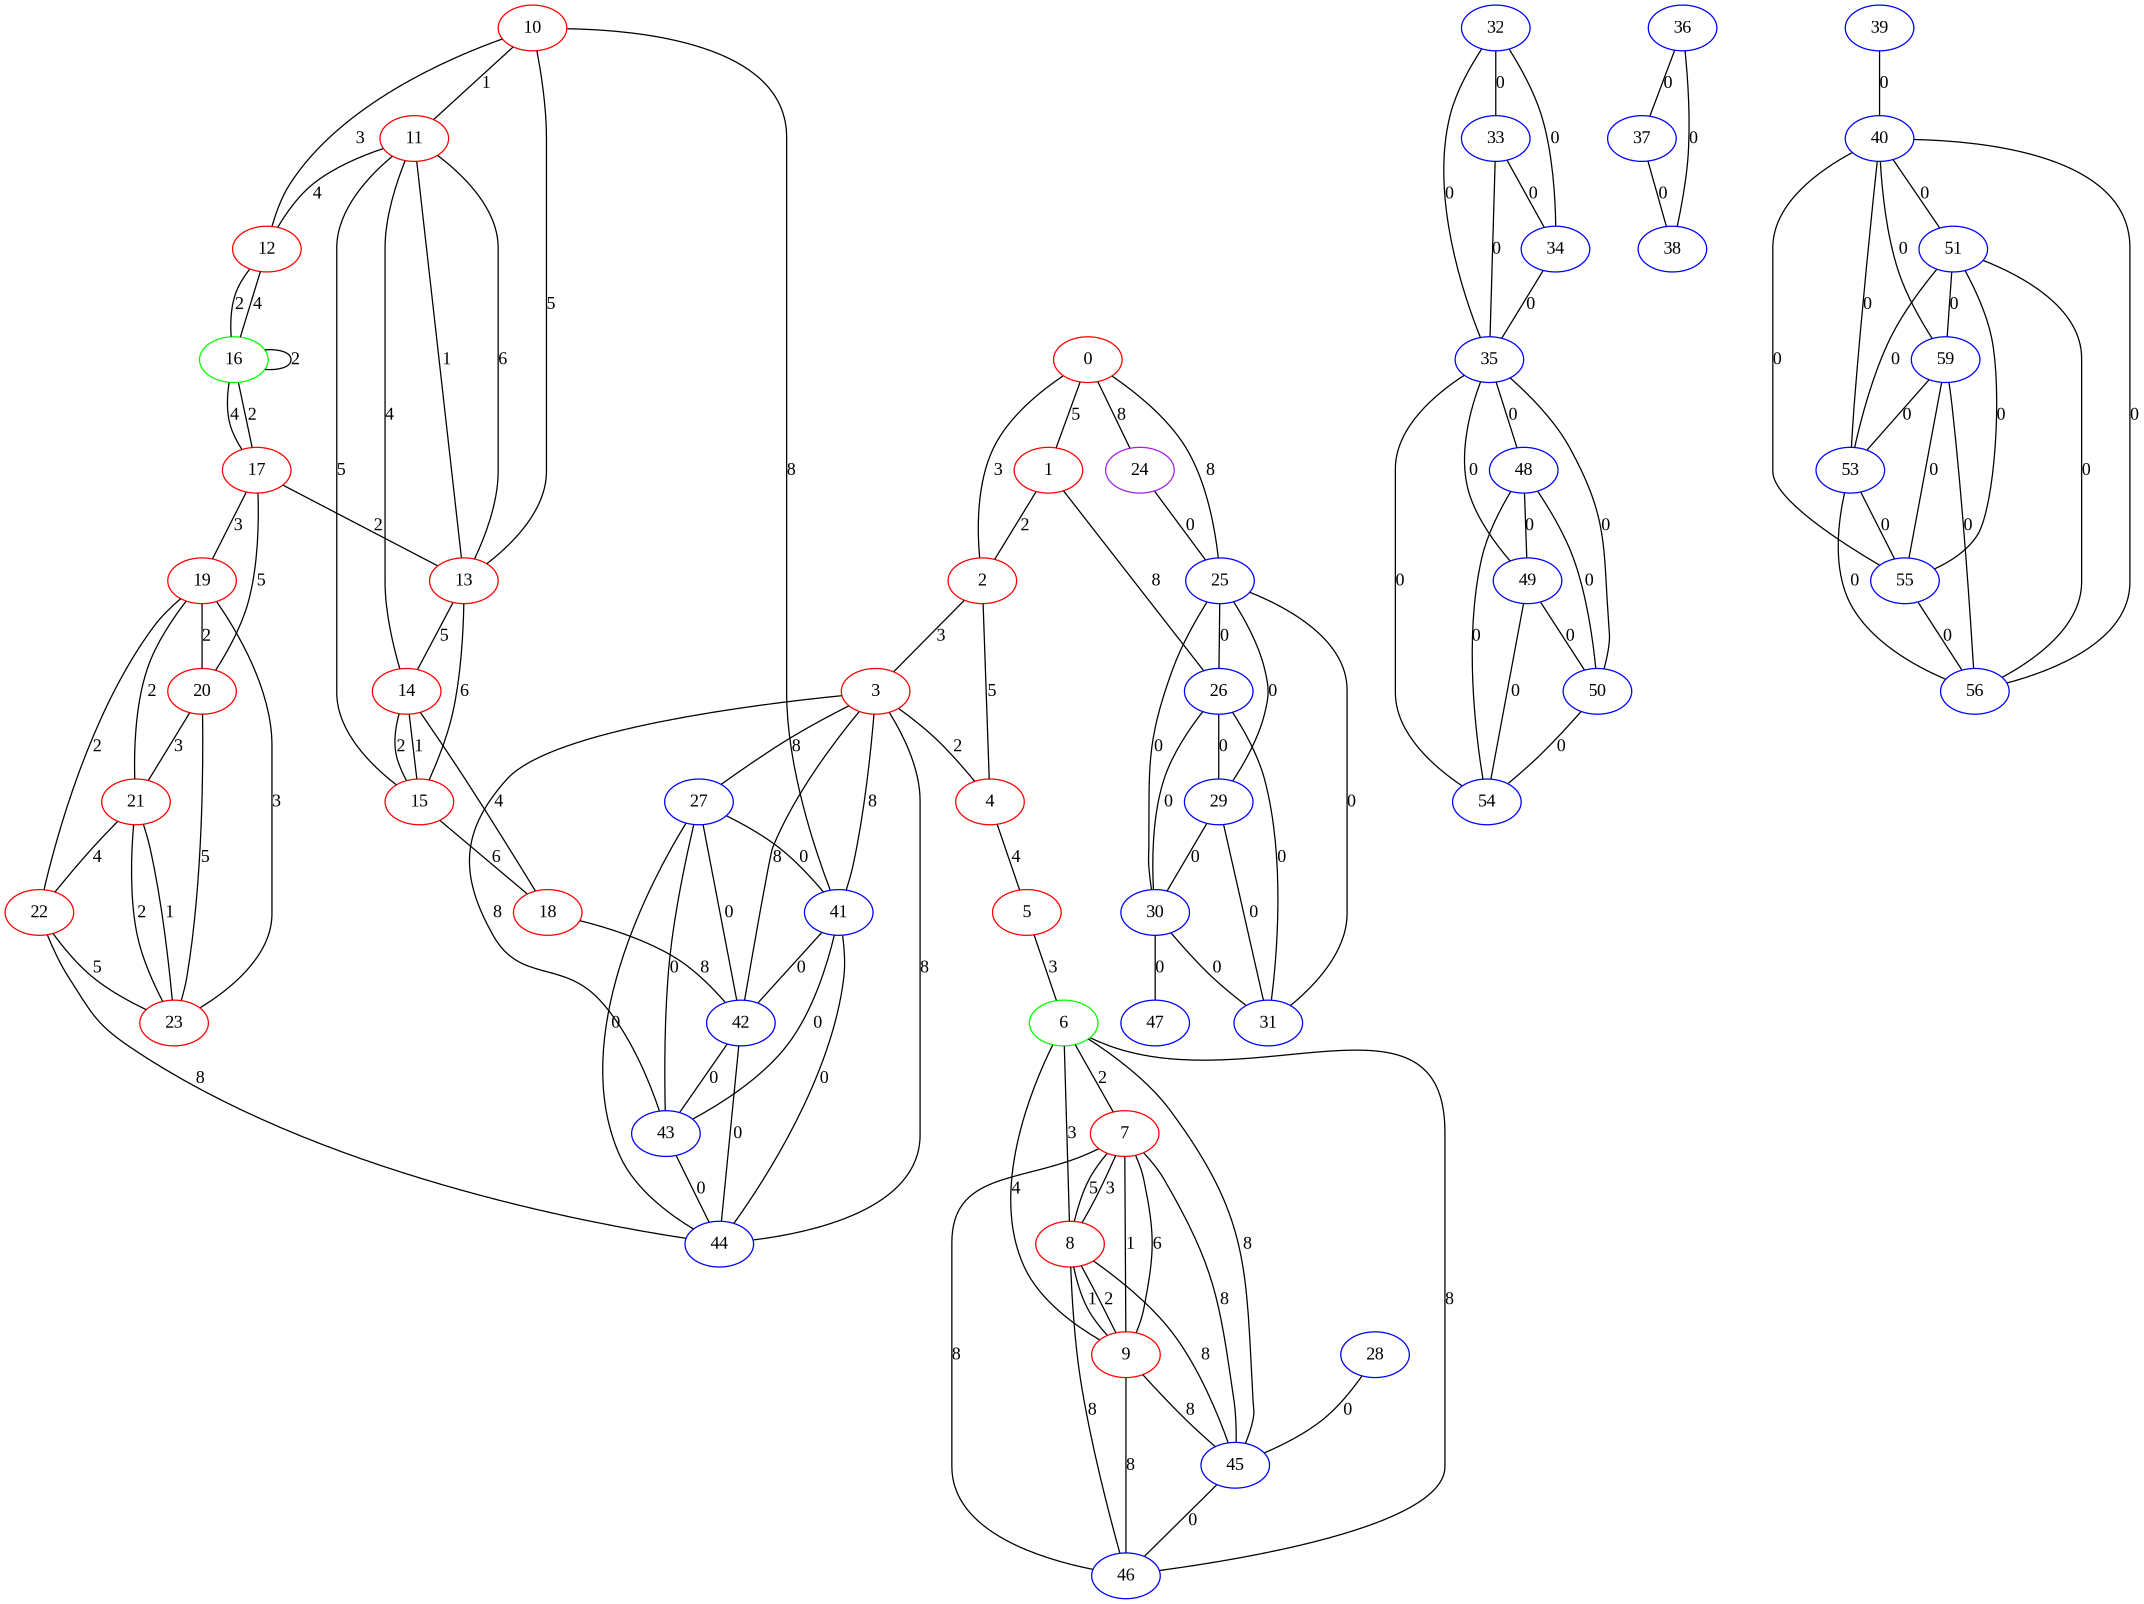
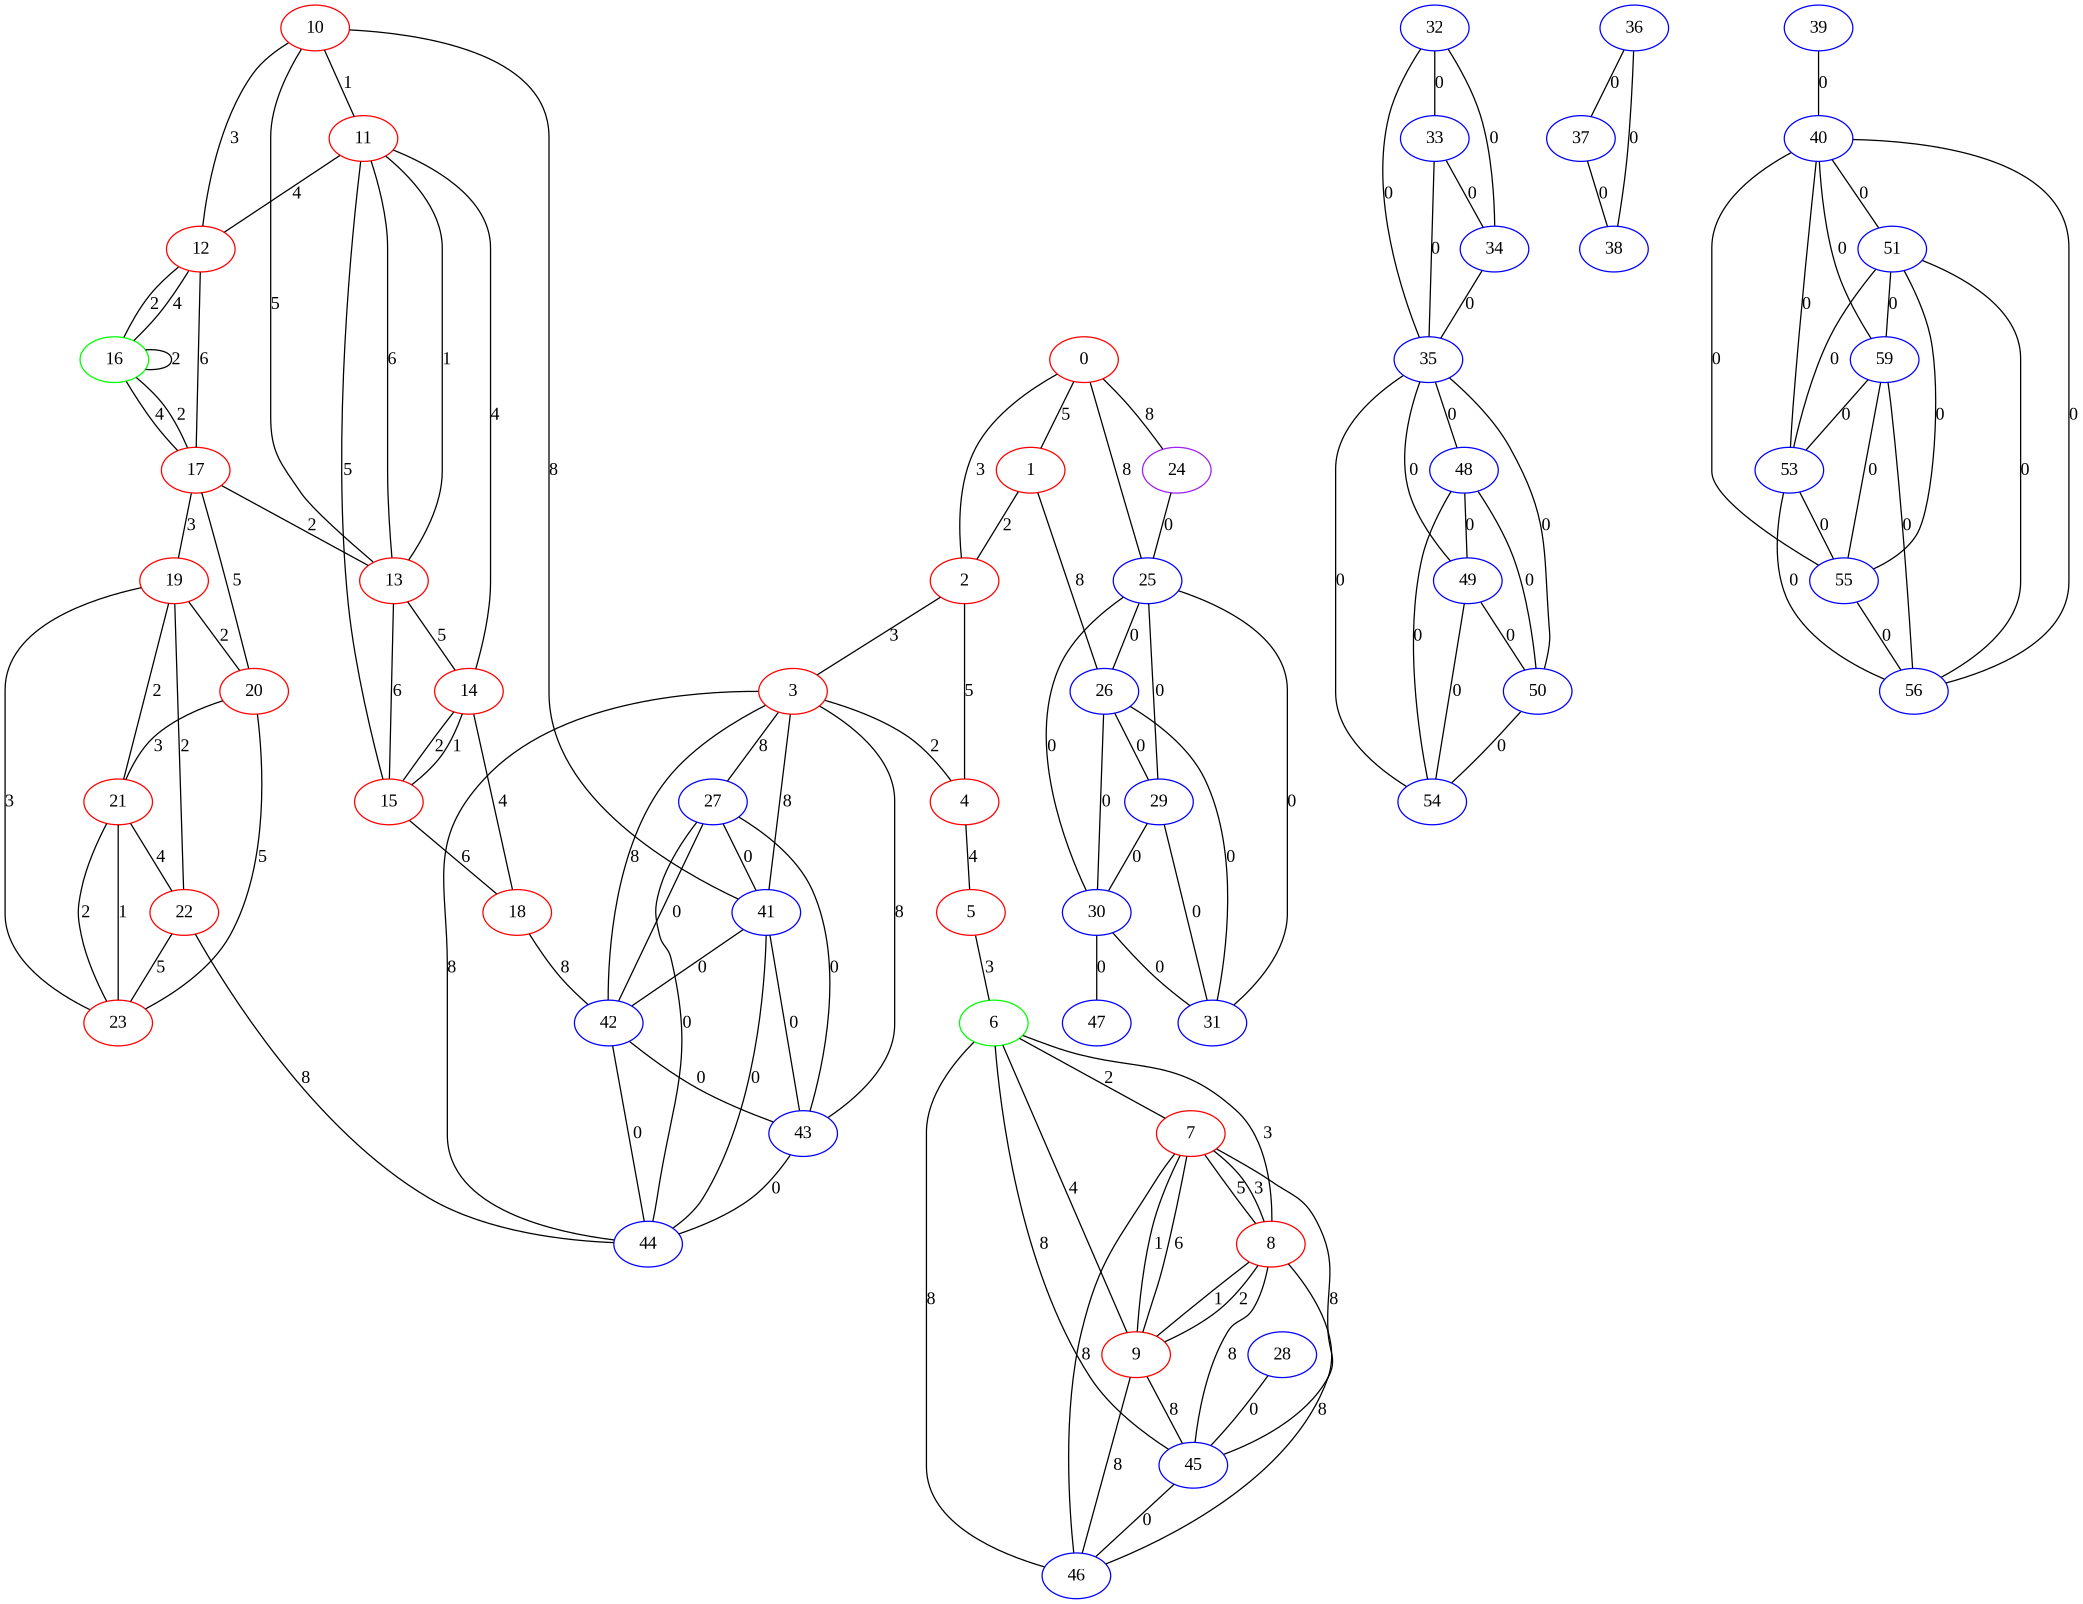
edge "12" -- "17": added, label "6"
